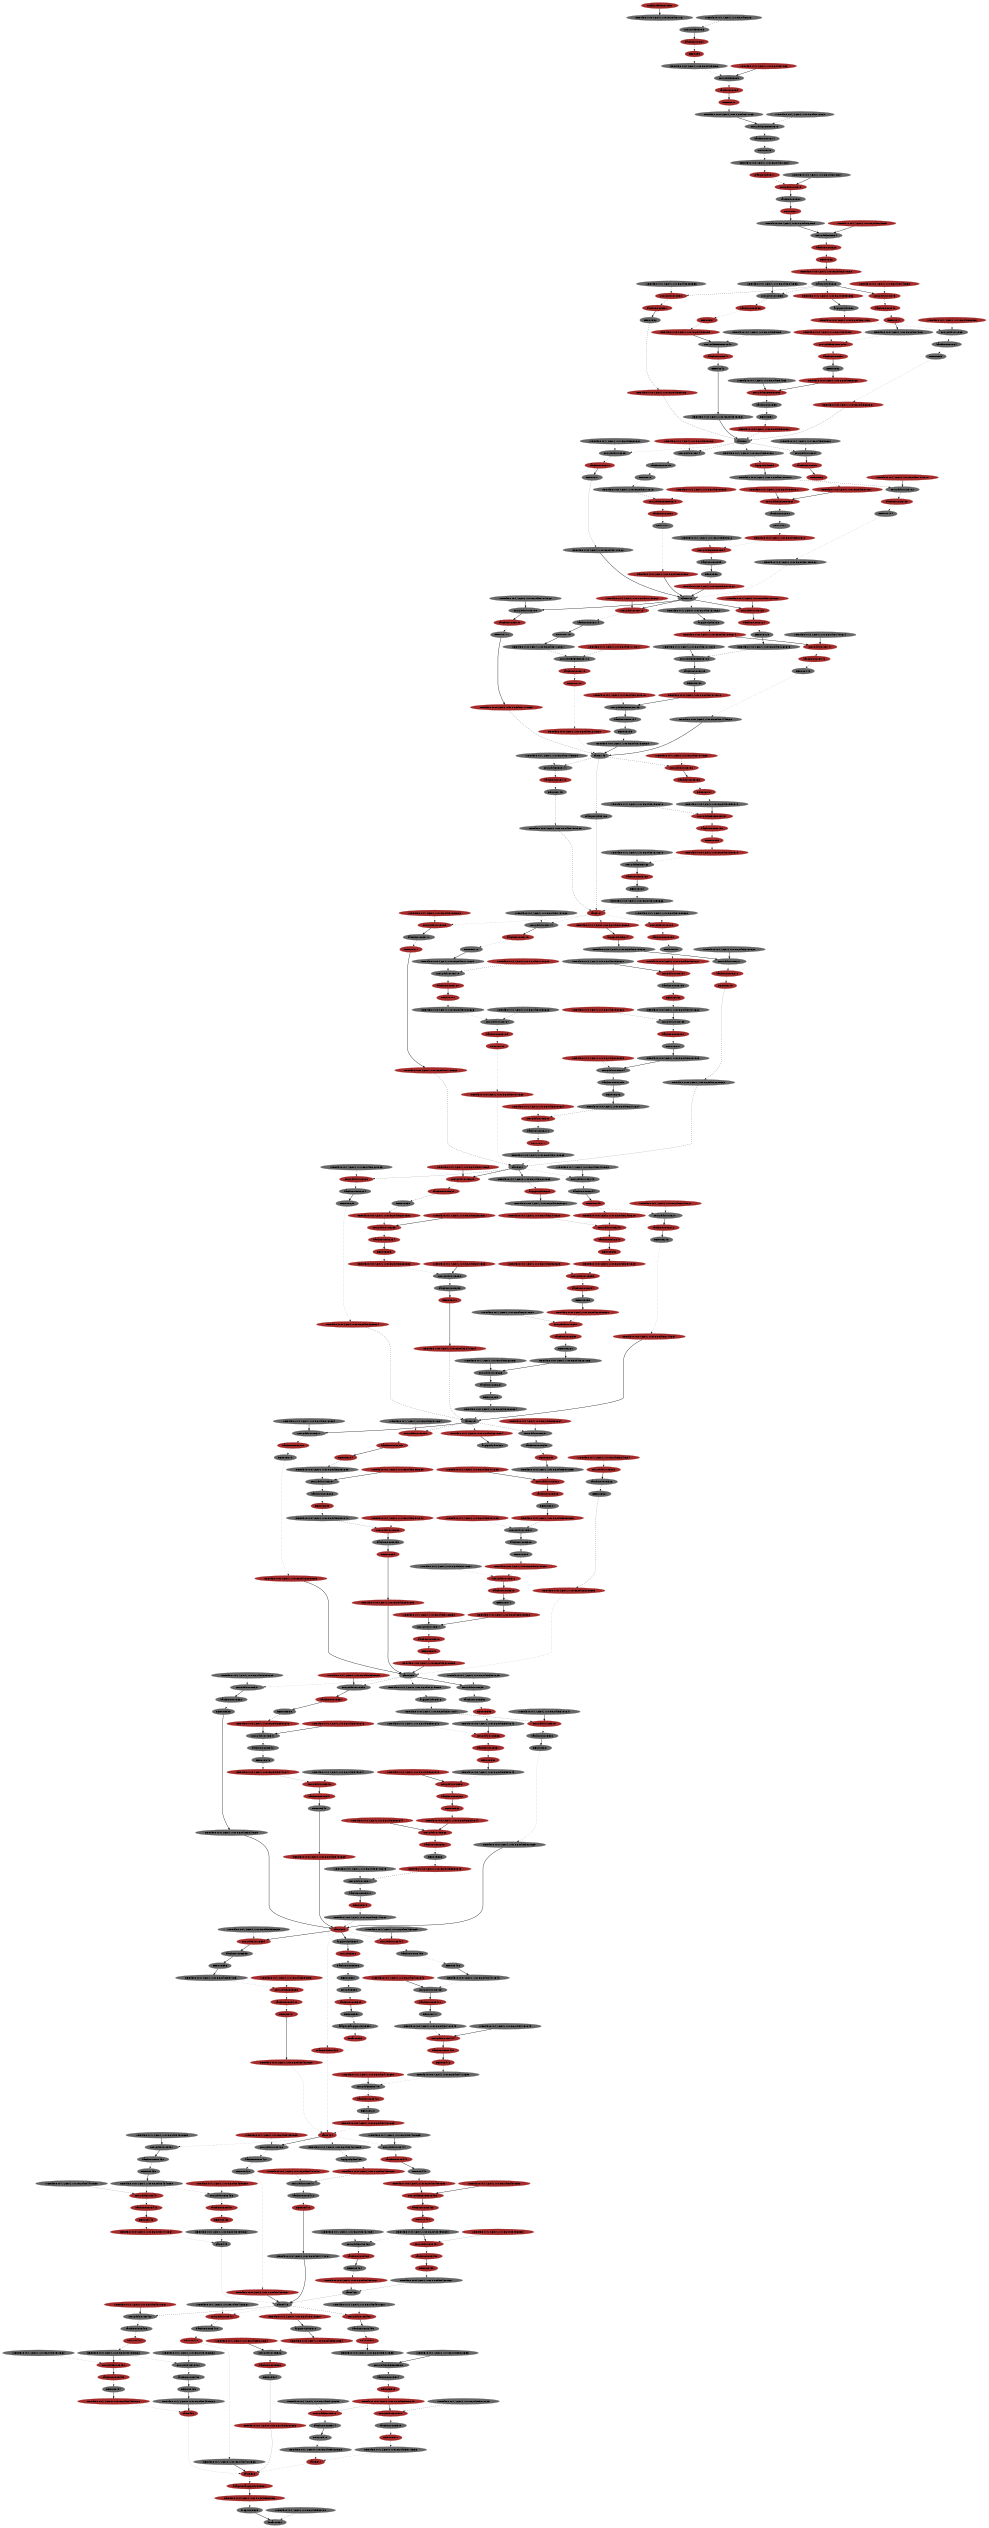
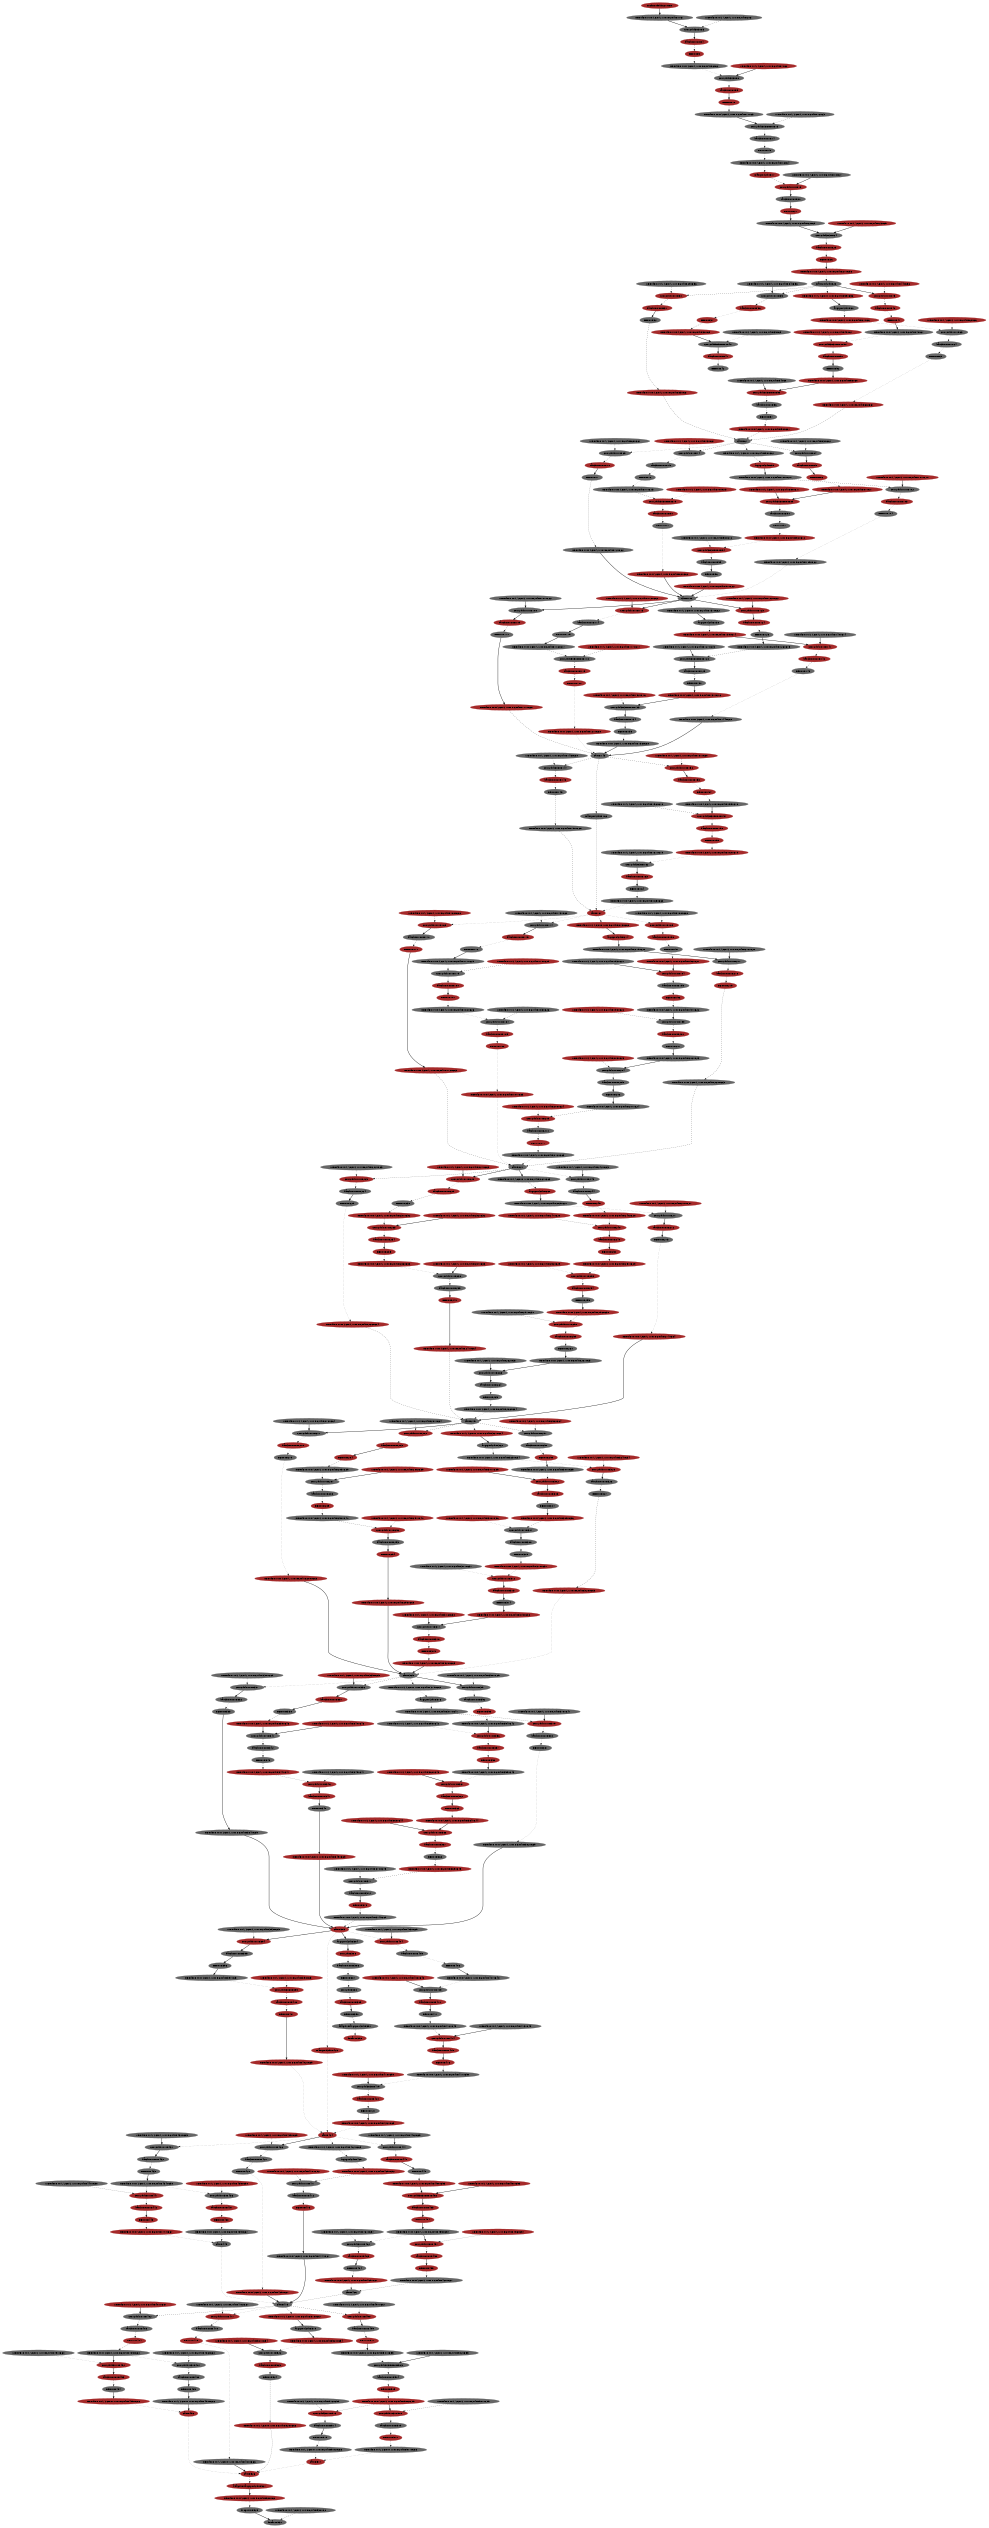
edge "AFQ_[B:8 M:A SGN:S W:N PC:N]_#1_G1" -> "conv2d_k3x3_#3": added
node "AFQ_[B:8 M:A SGN:S W:N PC:N]_#43_G61": removed
node "AFQ_[B:8 M:A SGN:S W:N PC:N]_#323_G34": added
edge "batch_norm_#380" -> "RELU_#381": style bold -> dotted
